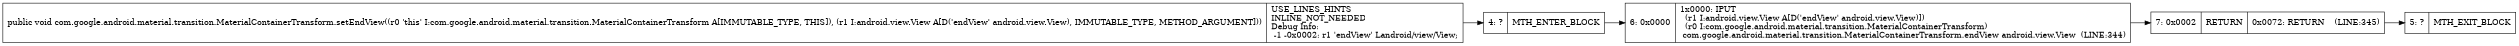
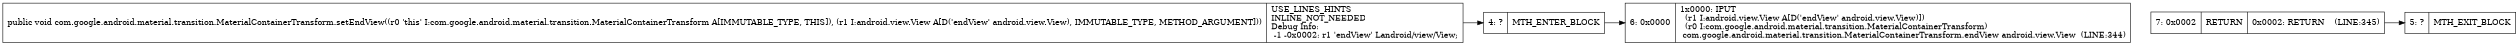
edge "6: 0x0000" -> "7: 0x0002": removed
node "7: 0x0002": text "0x0072: RETURN    (LINE:345)" -> "0x0002: RETURN    (LINE:345)"
